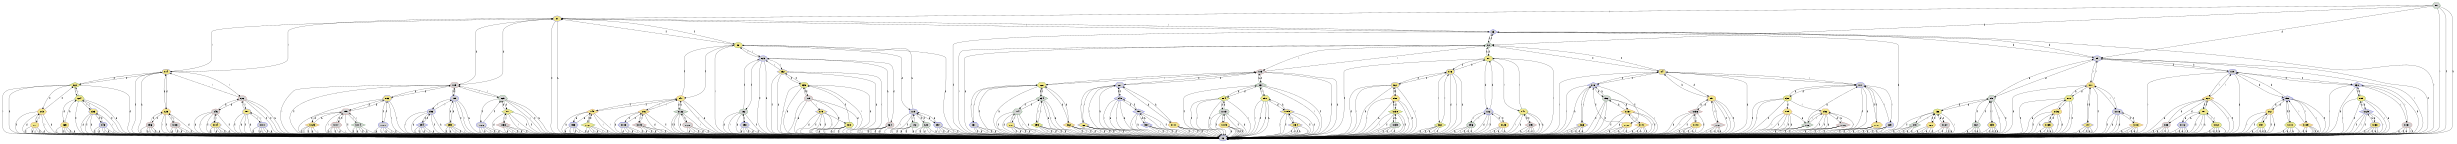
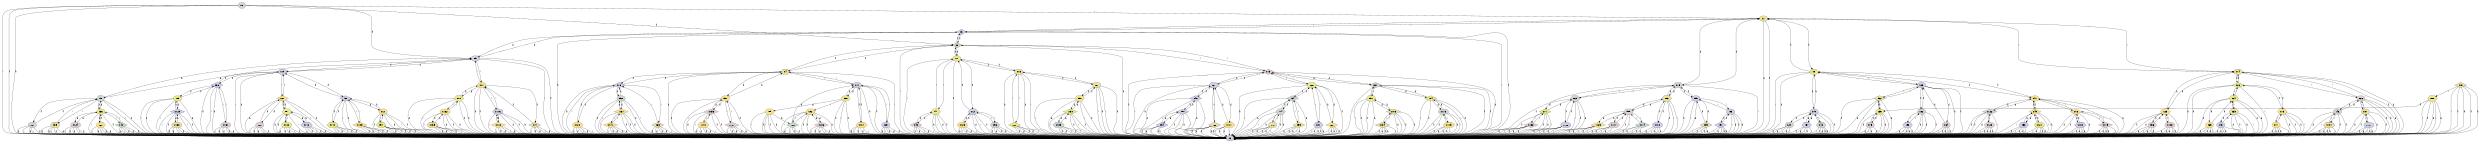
edge "s75" -> "s79": removed, label "("
node "s121": shape diamond -> ellipse
